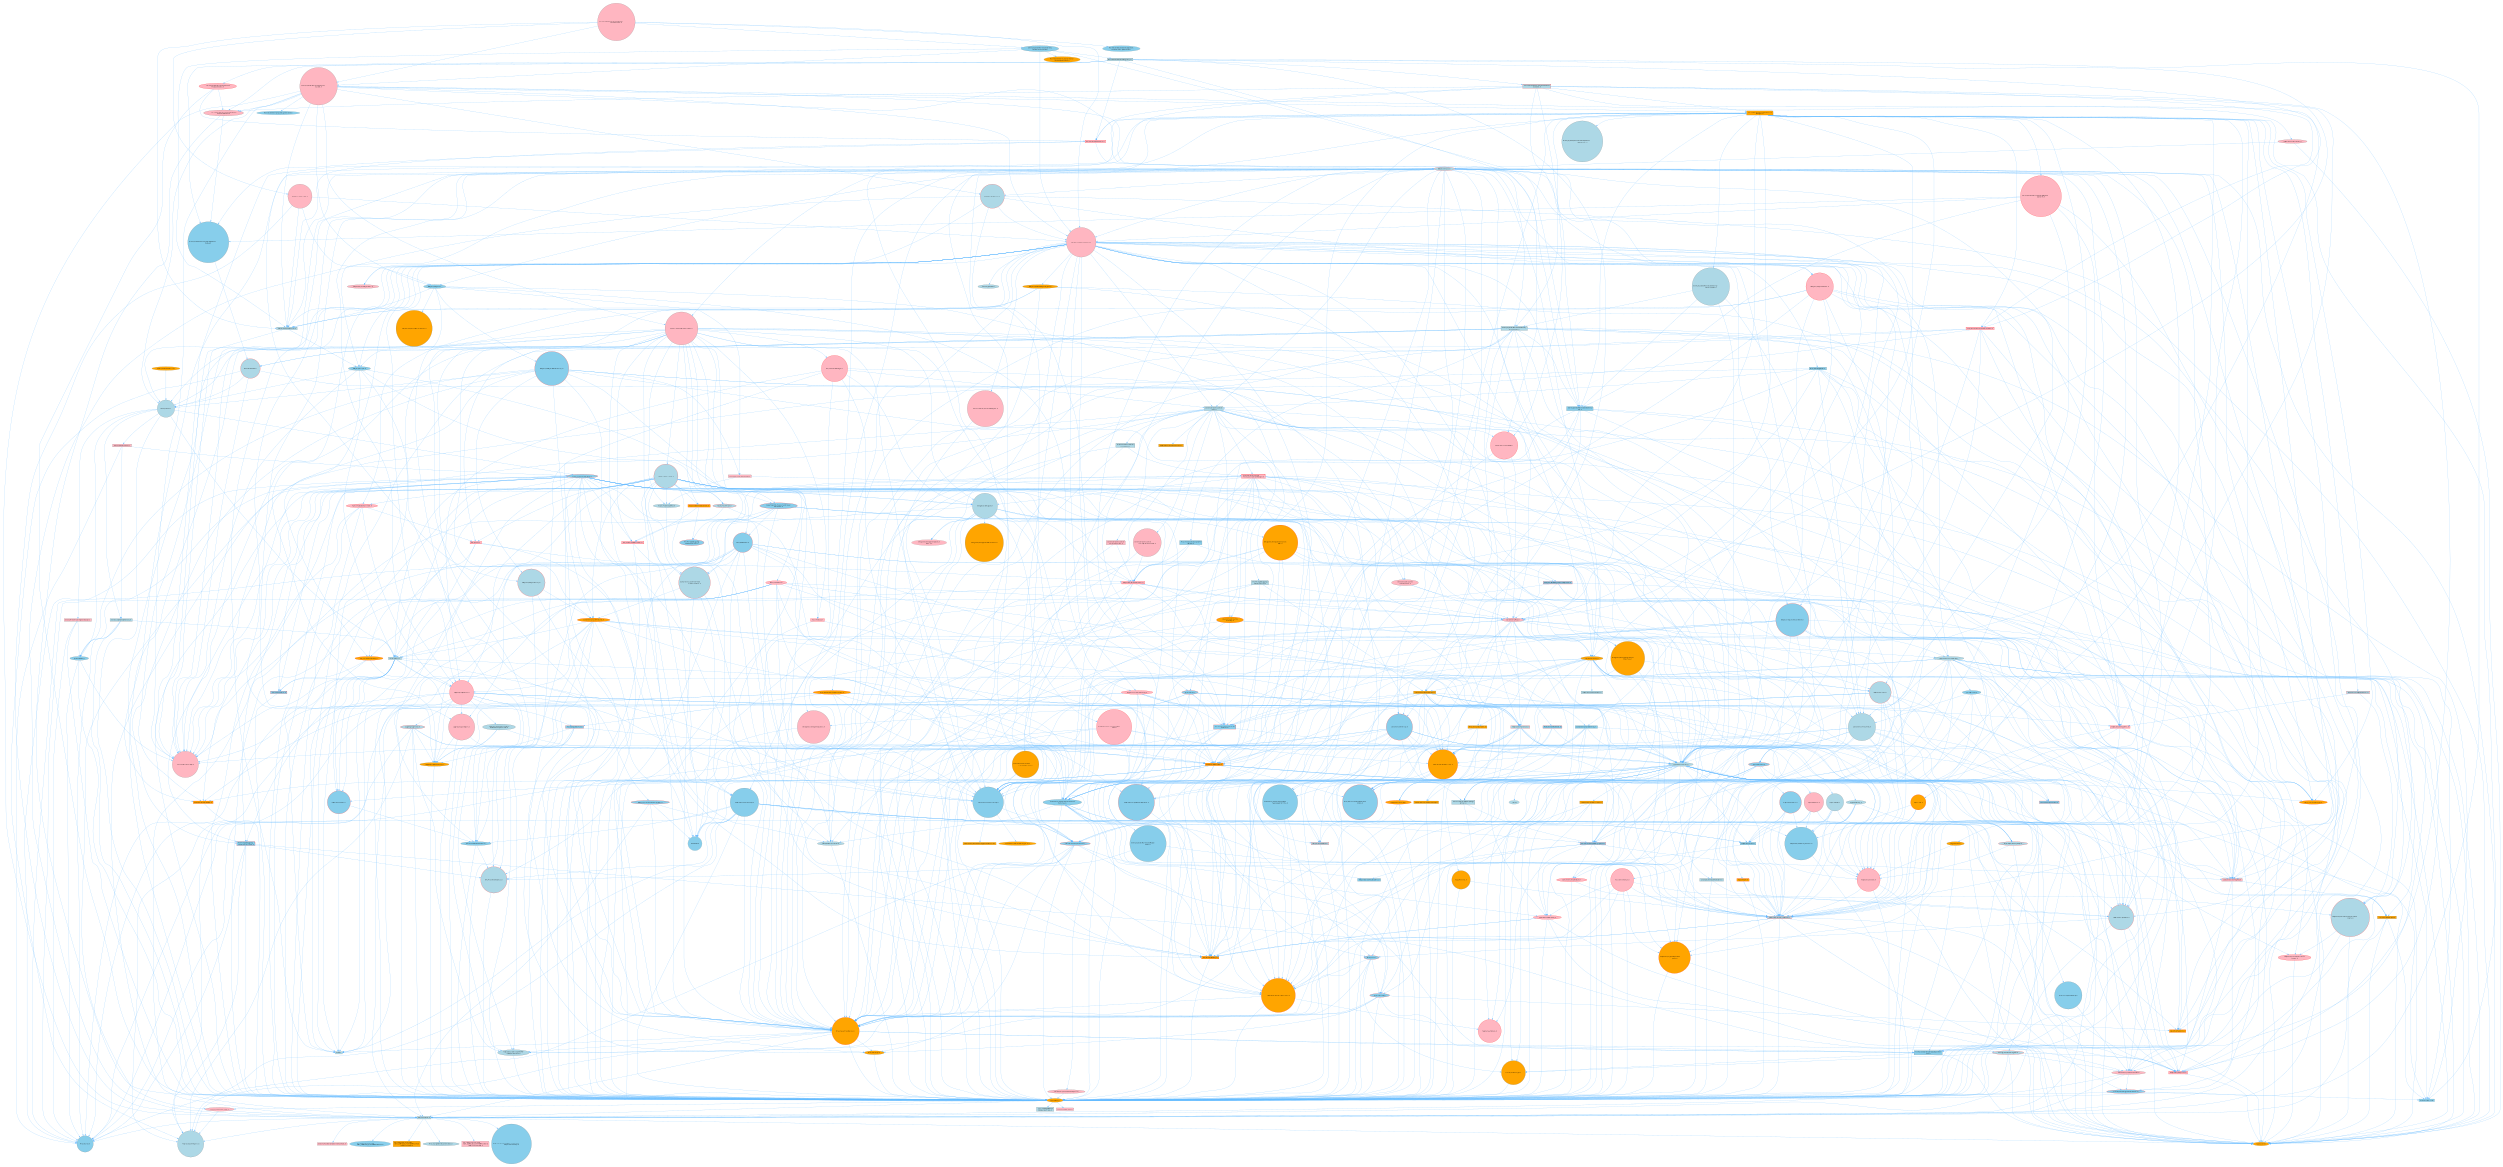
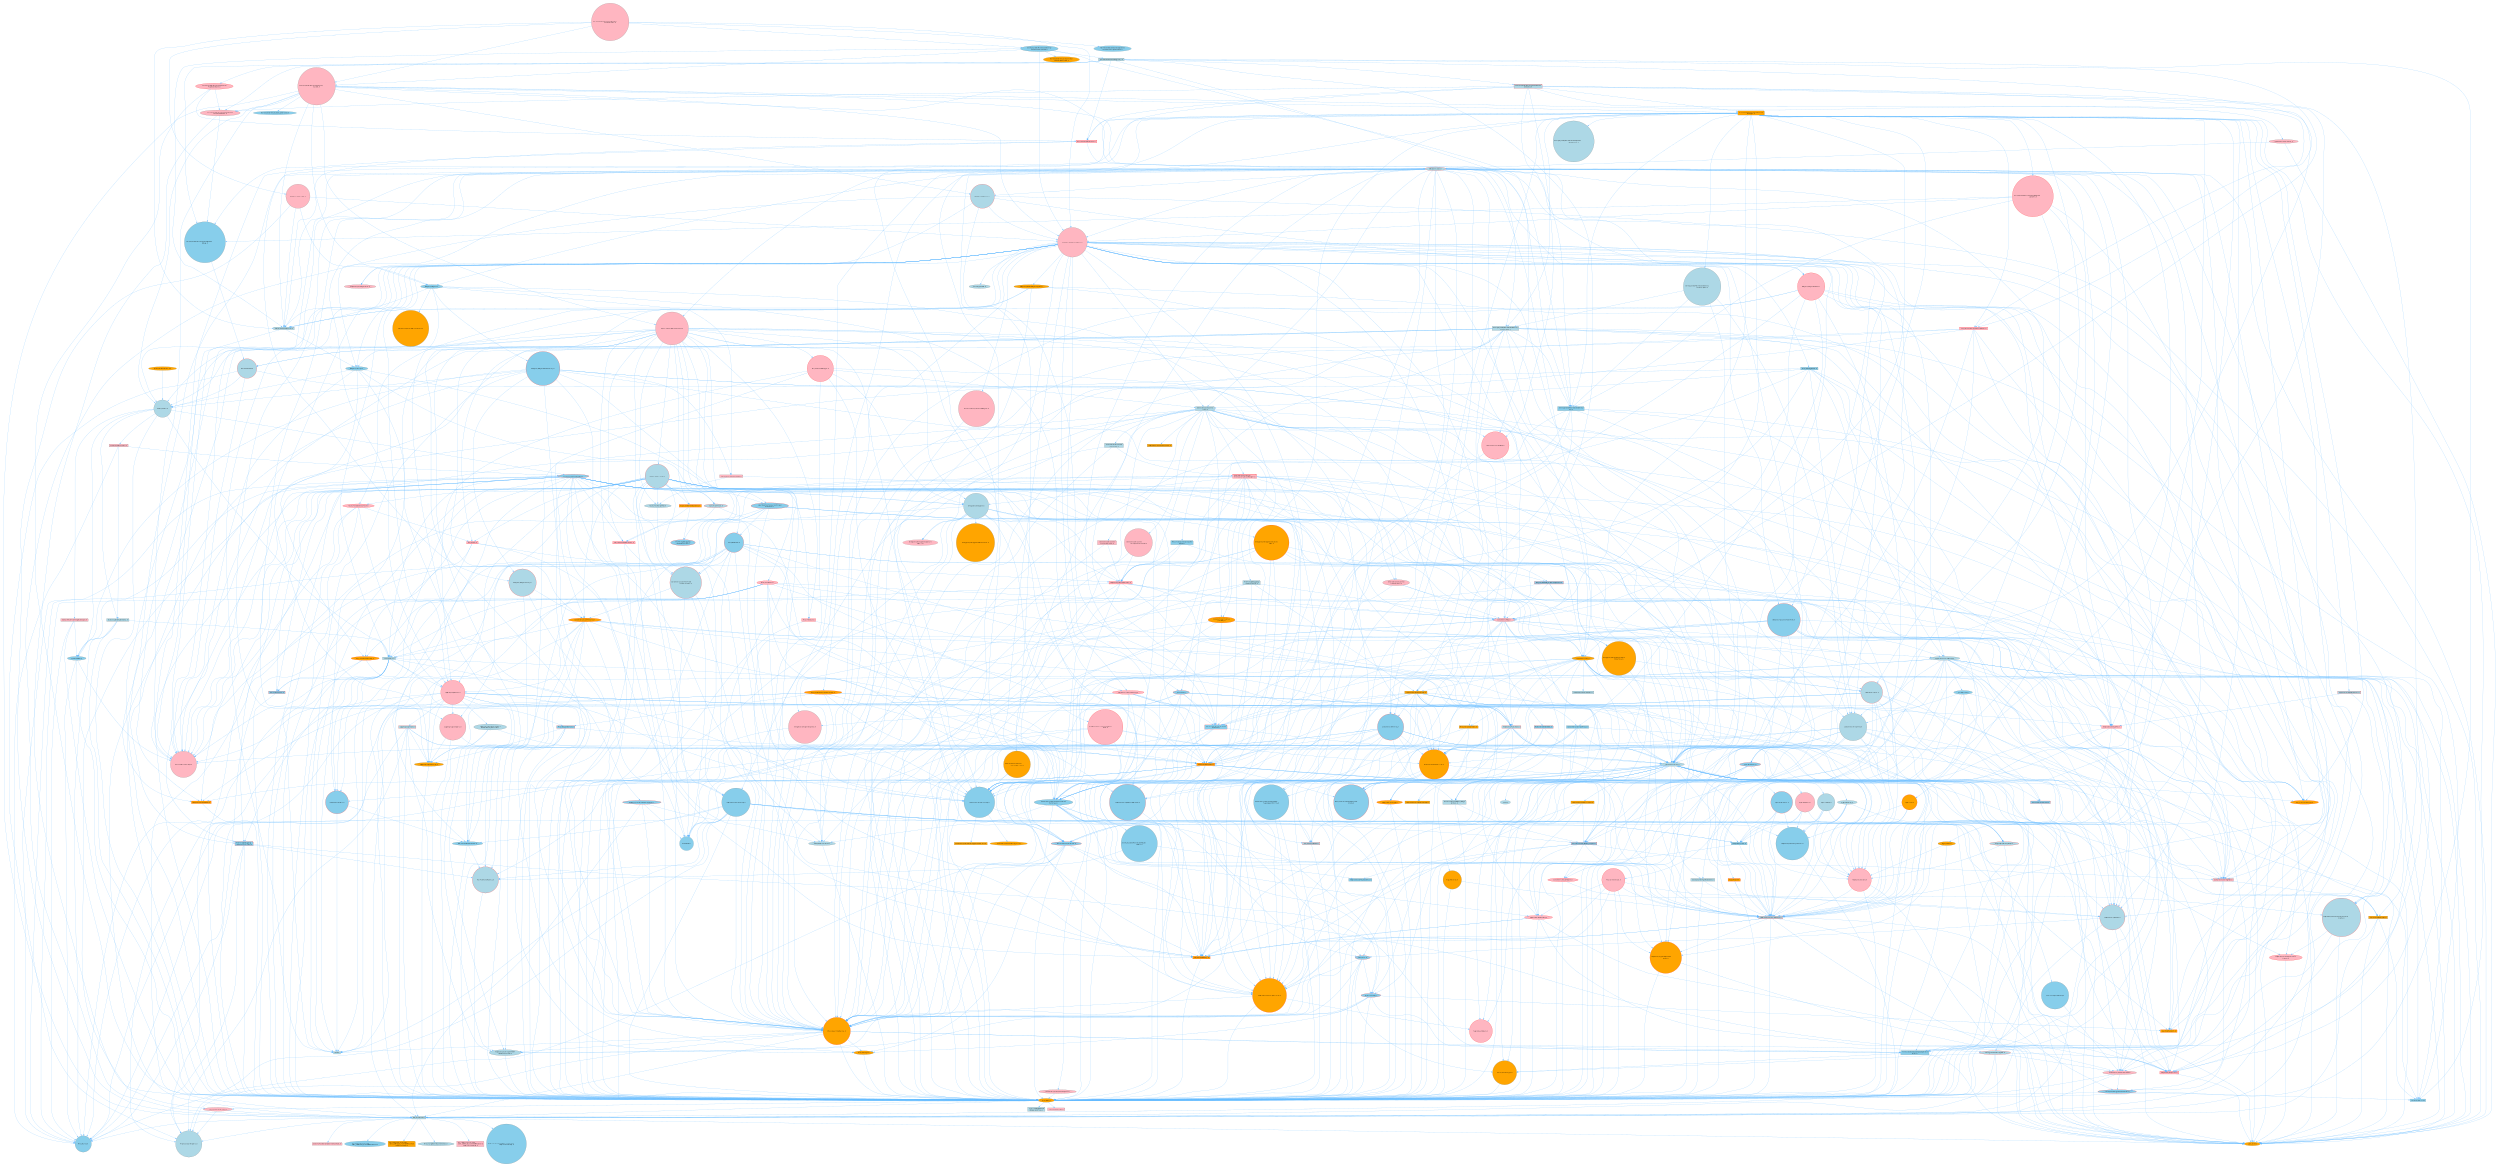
node "Logging/LogTrace.h": shape ellipse -> note
